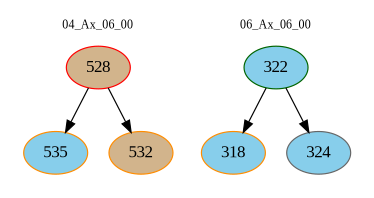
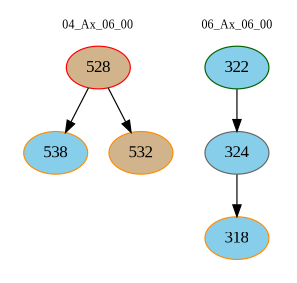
edge "322" -> "318": now "324" -> "318"
node "535": label "535" -> "538"
